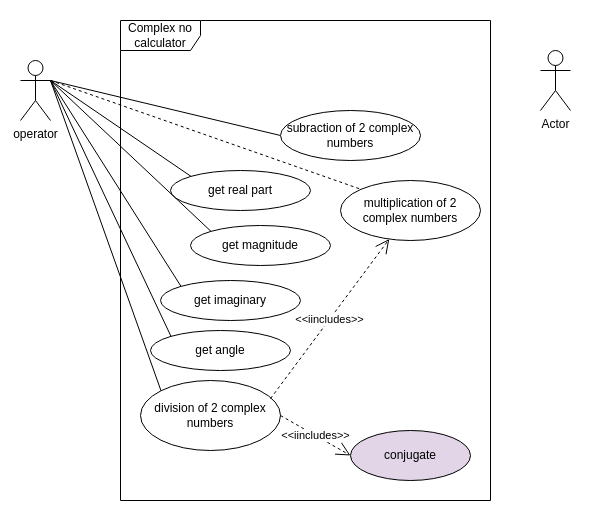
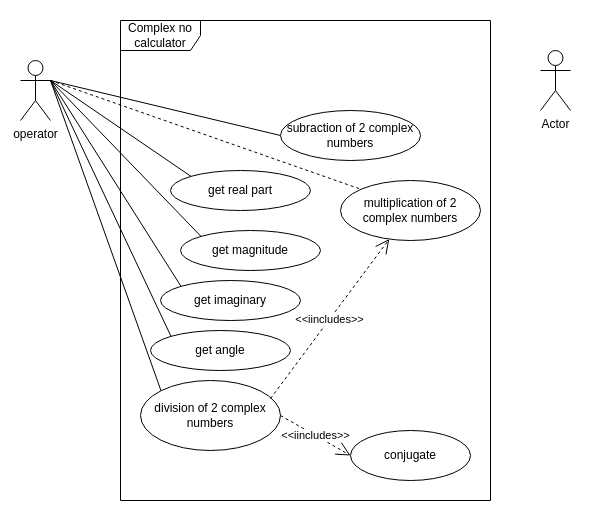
node "get magnitude": moved (261, 246) -> (251, 251)
node "conjugate": fillcolor #e1d5e7 -> #ffffff
